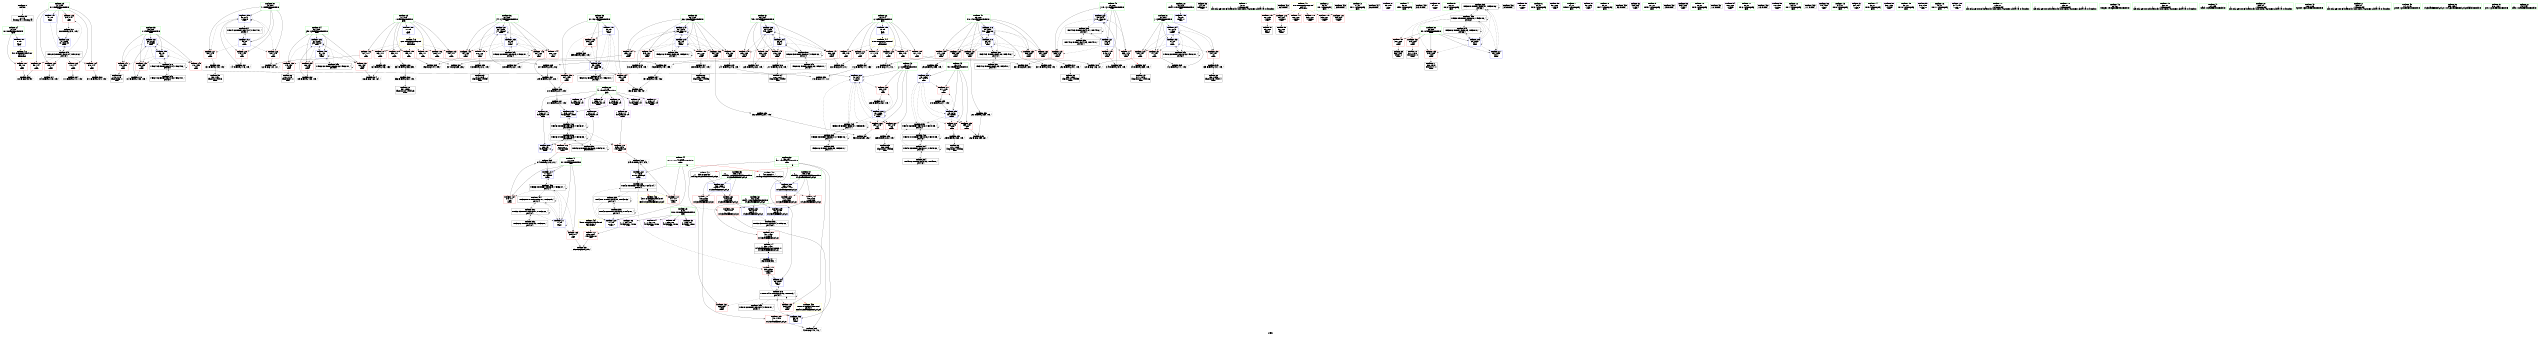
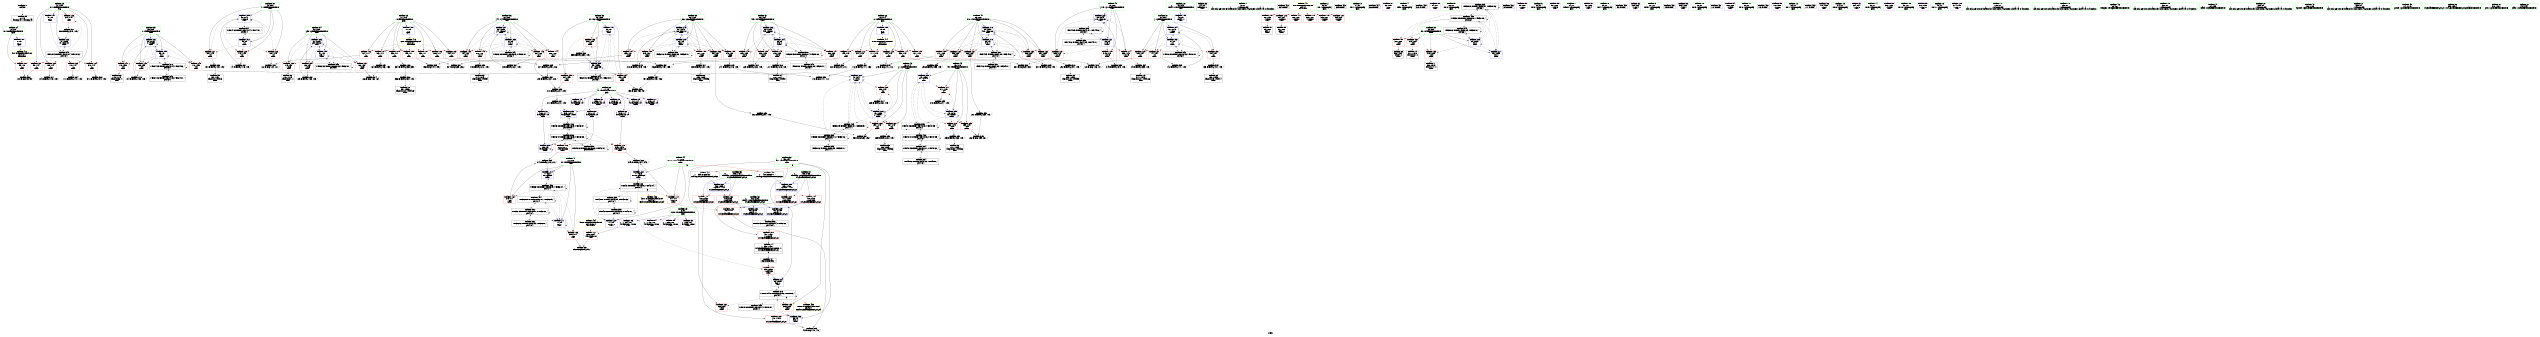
node "NodeID: 29": text "main" -> "arg"
edge "NodeID: 345" -> "NodeID: 202": reversed
